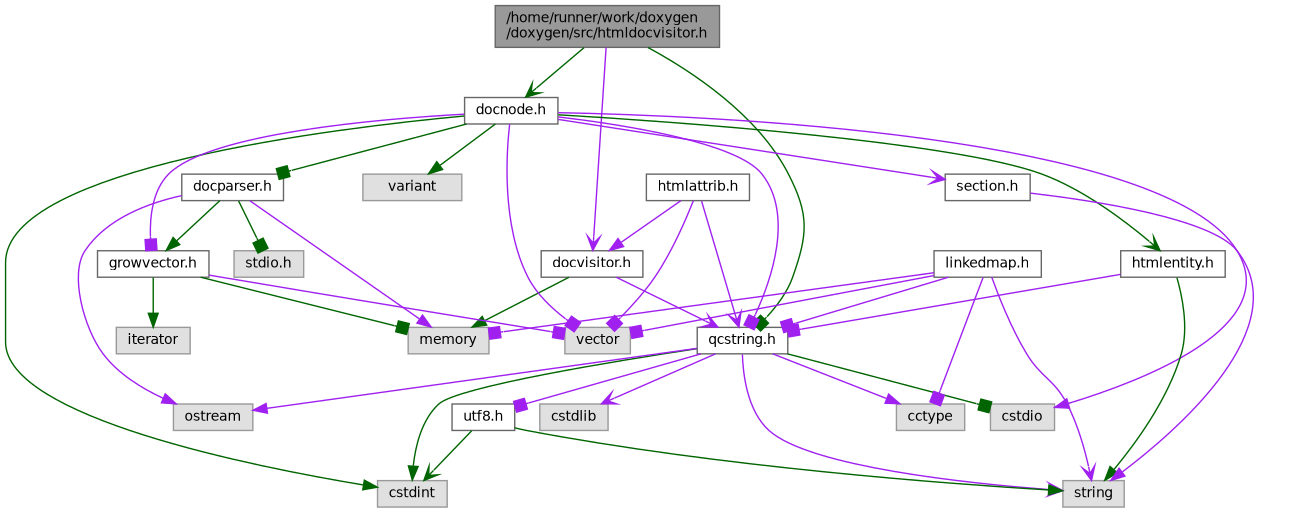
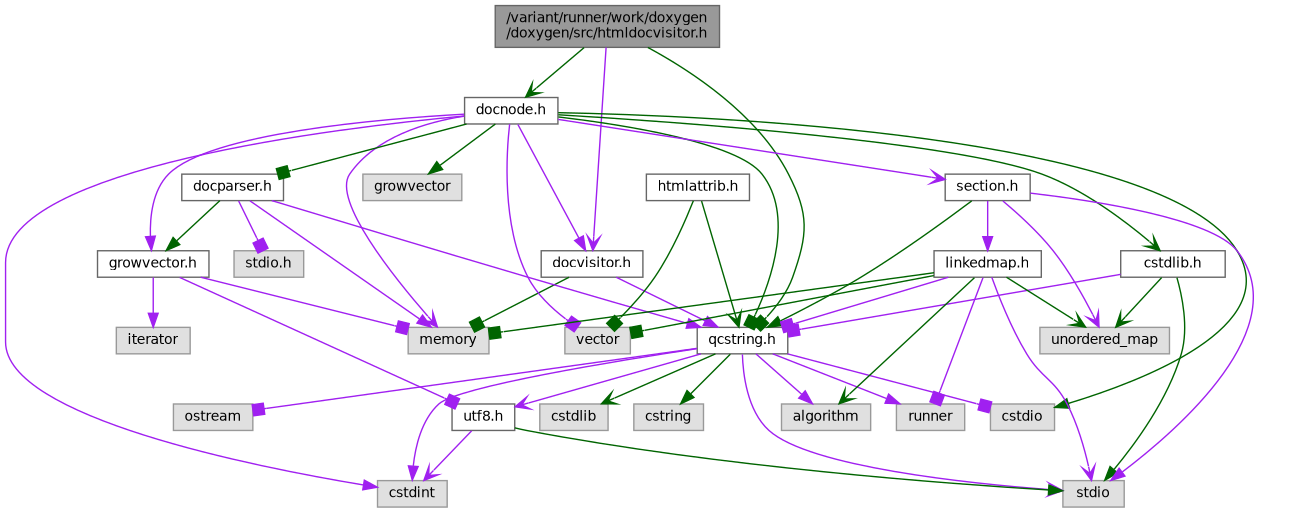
node "/home/runner/work/doxygen /doxygen/src/htmldocvisitor.h": label "/home/runner/work/doxygen /doxygen/src/htmldocvisitor.h" -> "/variant/runner/work/doxygen /doxygen/src/htmldocvisitor.h"
edge "docnode.h" -> "growvector.h": arrowhead box -> normal
edge "docnode.h" -> "qcstring.h": color purple -> darkgreen
edge "docnode.h" -> "cstdio": color purple -> darkgreen
node "variant": label "variant" -> "growvector"
edge "docnode.h" -> "memory": added
edge "docparser.h" -> "stdio.h": color darkgreen -> purple
edge "section.h" -> "linkedmap.h": added
edge "htmlattrib.h" -> "docvisitor.h": now "docnode.h" -> "docvisitor.h"
edge "docnode.h" -> "cstdint": color darkgreen -> purple
edge "htmlattrib.h" -> "qcstring.h": color purple -> darkgreen
edge "htmlattrib.h" -> "vector": color purple -> darkgreen
node "htmlentity.h": label "htmlentity.h" -> "cstdlib.h"
edge "section.h" -> "qcstring.h": added
edge "docparser.h" -> "ostream": now "docparser.h" -> "qcstring.h"
edge "growvector.h" -> "iterator": color darkgreen -> purple
edge "docvisitor.h" -> "memory": arrowhead normal -> box
edge "docvisitor.h" -> "qcstring.h": arrowhead vee -> normal
edge "growvector.h" -> "memory": color darkgreen -> purple
edge "linkedmap.h" -> "memory": color purple -> darkgreen
edge "linkedmap.h" -> "vector": color purple -> darkgreen
edge "growvector.h" -> "vector": now "growvector.h" -> "utf8.h"
node "unordered_map": added
edge "qcstring.h" -> "cstdlib": color purple -> darkgreen
edge "qcstring.h" -> "ostream": arrowhead normal -> box
edge "qcstring.h" -> "utf8.h": arrowhead box -> vee
edge "qcstring.h" -> "cstdio": color darkgreen -> purple
edge "qcstring.h" -> "cstdint": color darkgreen -> purple
node "cstring": added
node "algorithm": added
node "cctype": label "cctype" -> "runner"
edge "utf8.h" -> "cstdint": color darkgreen -> purple
node "string": label "string" -> "stdio"
